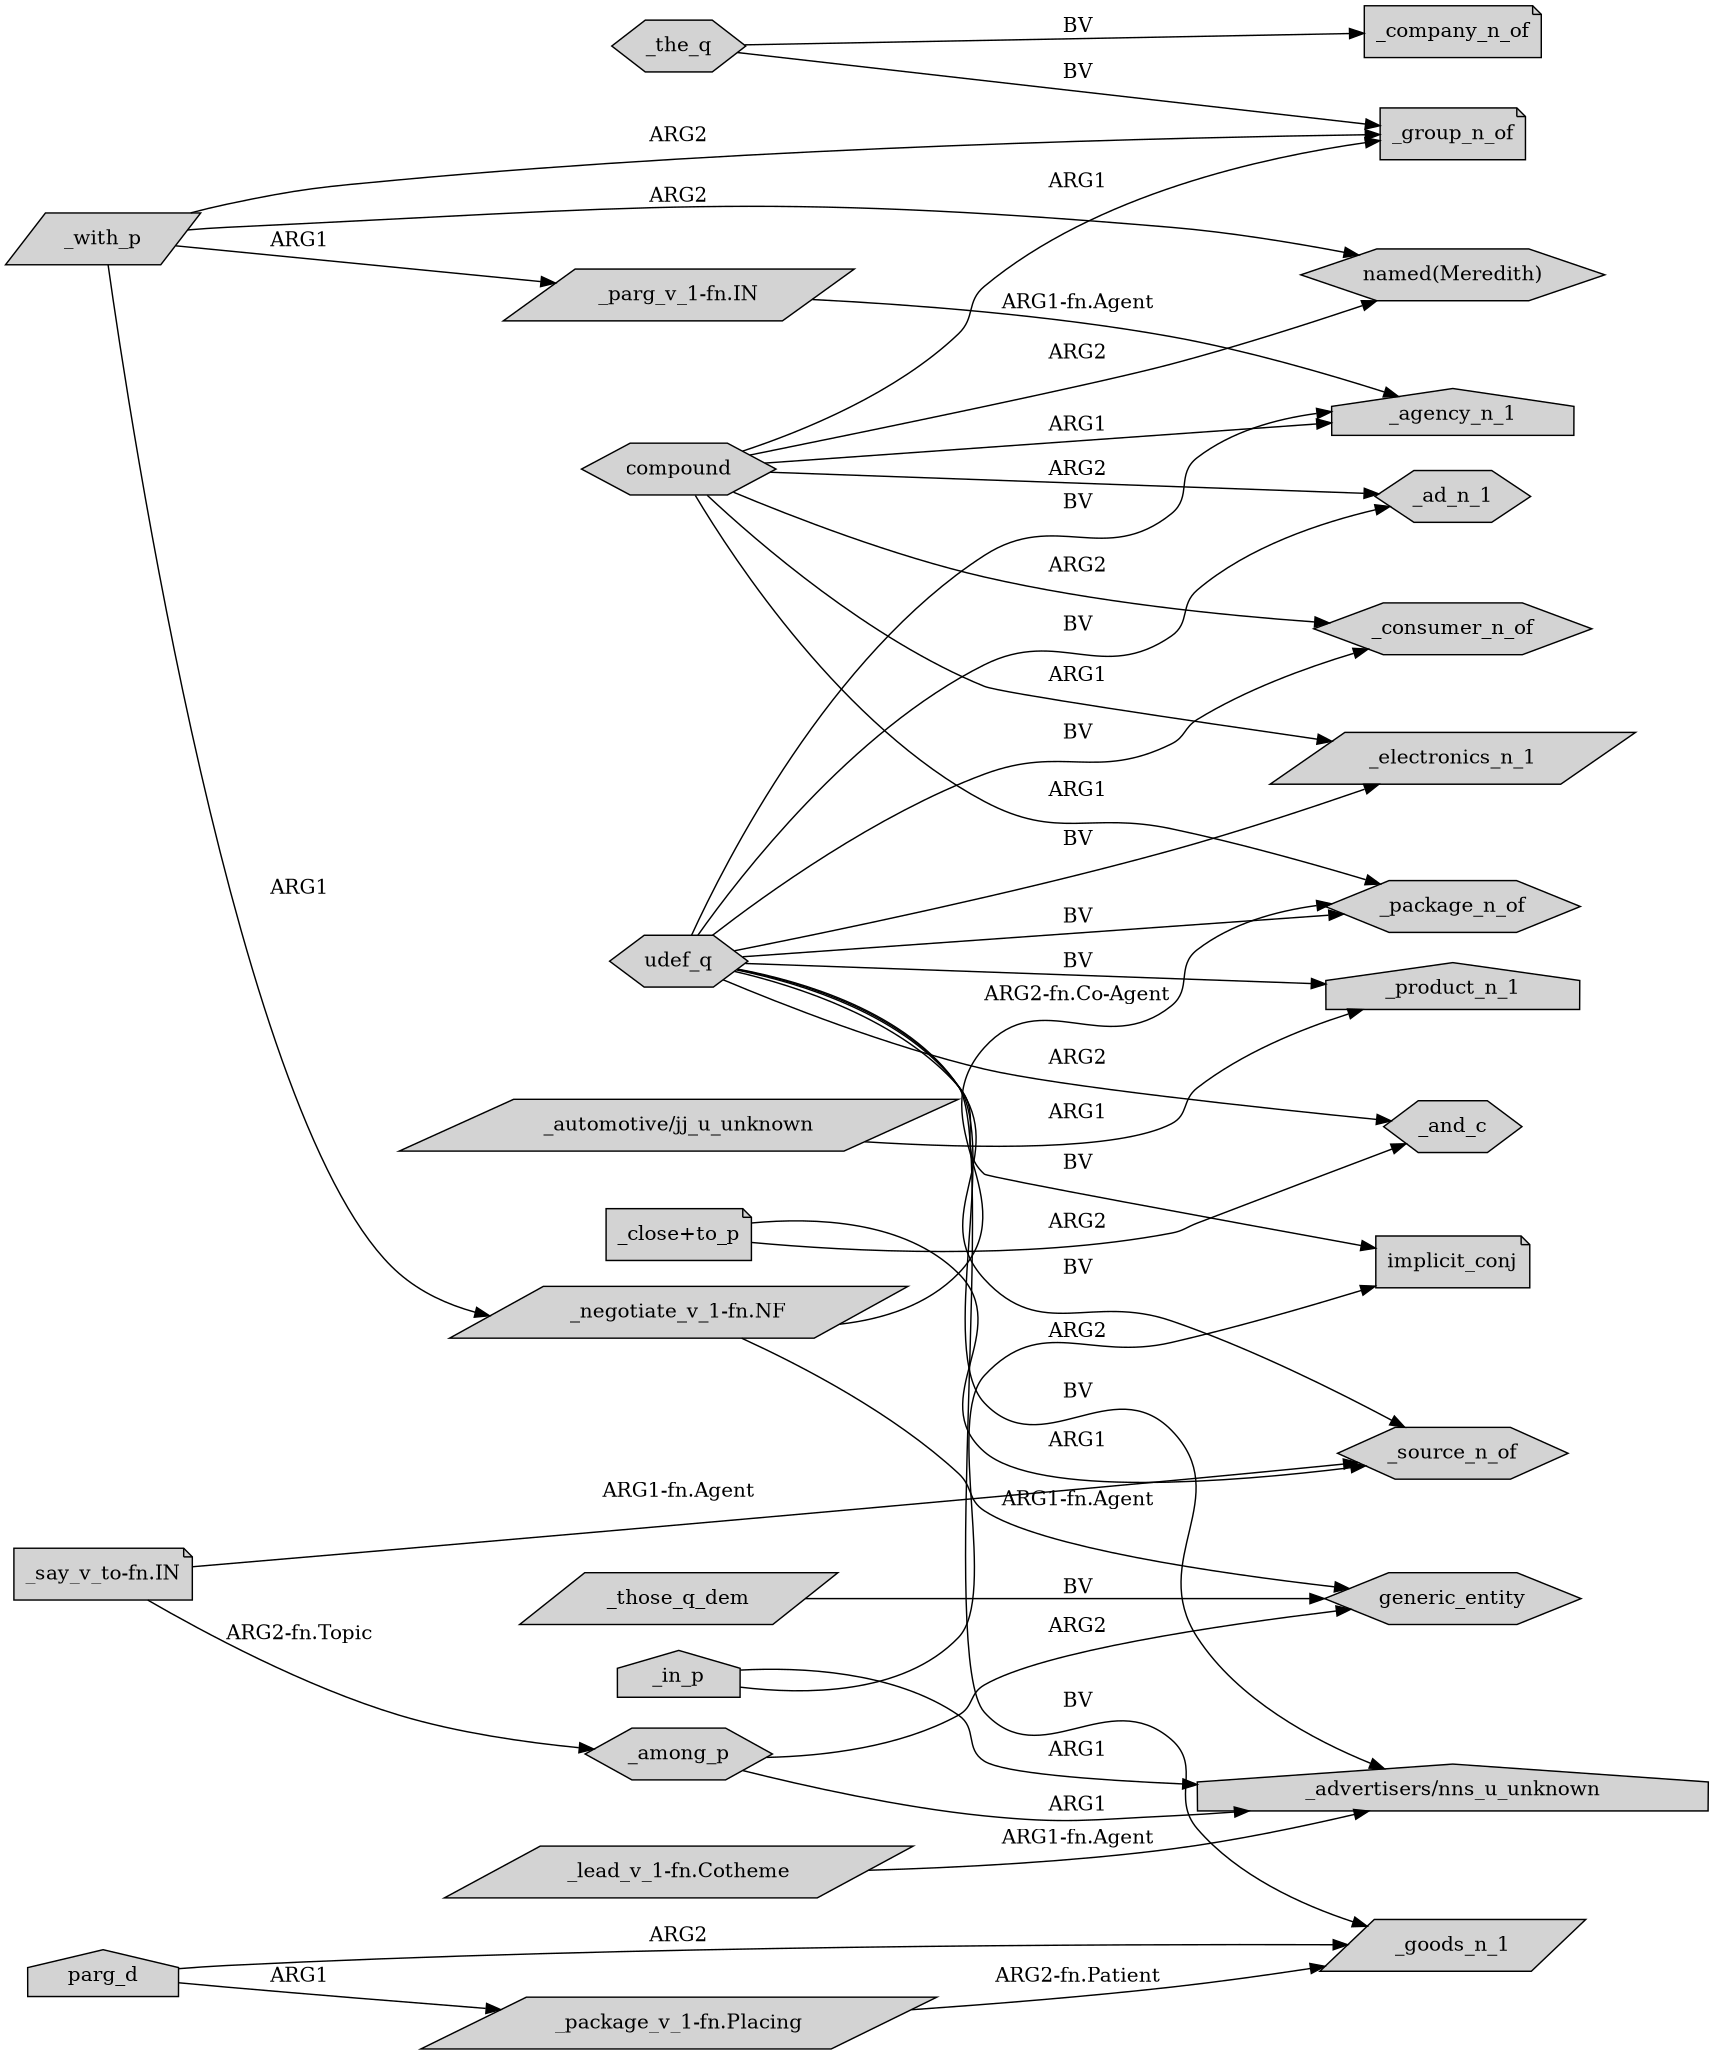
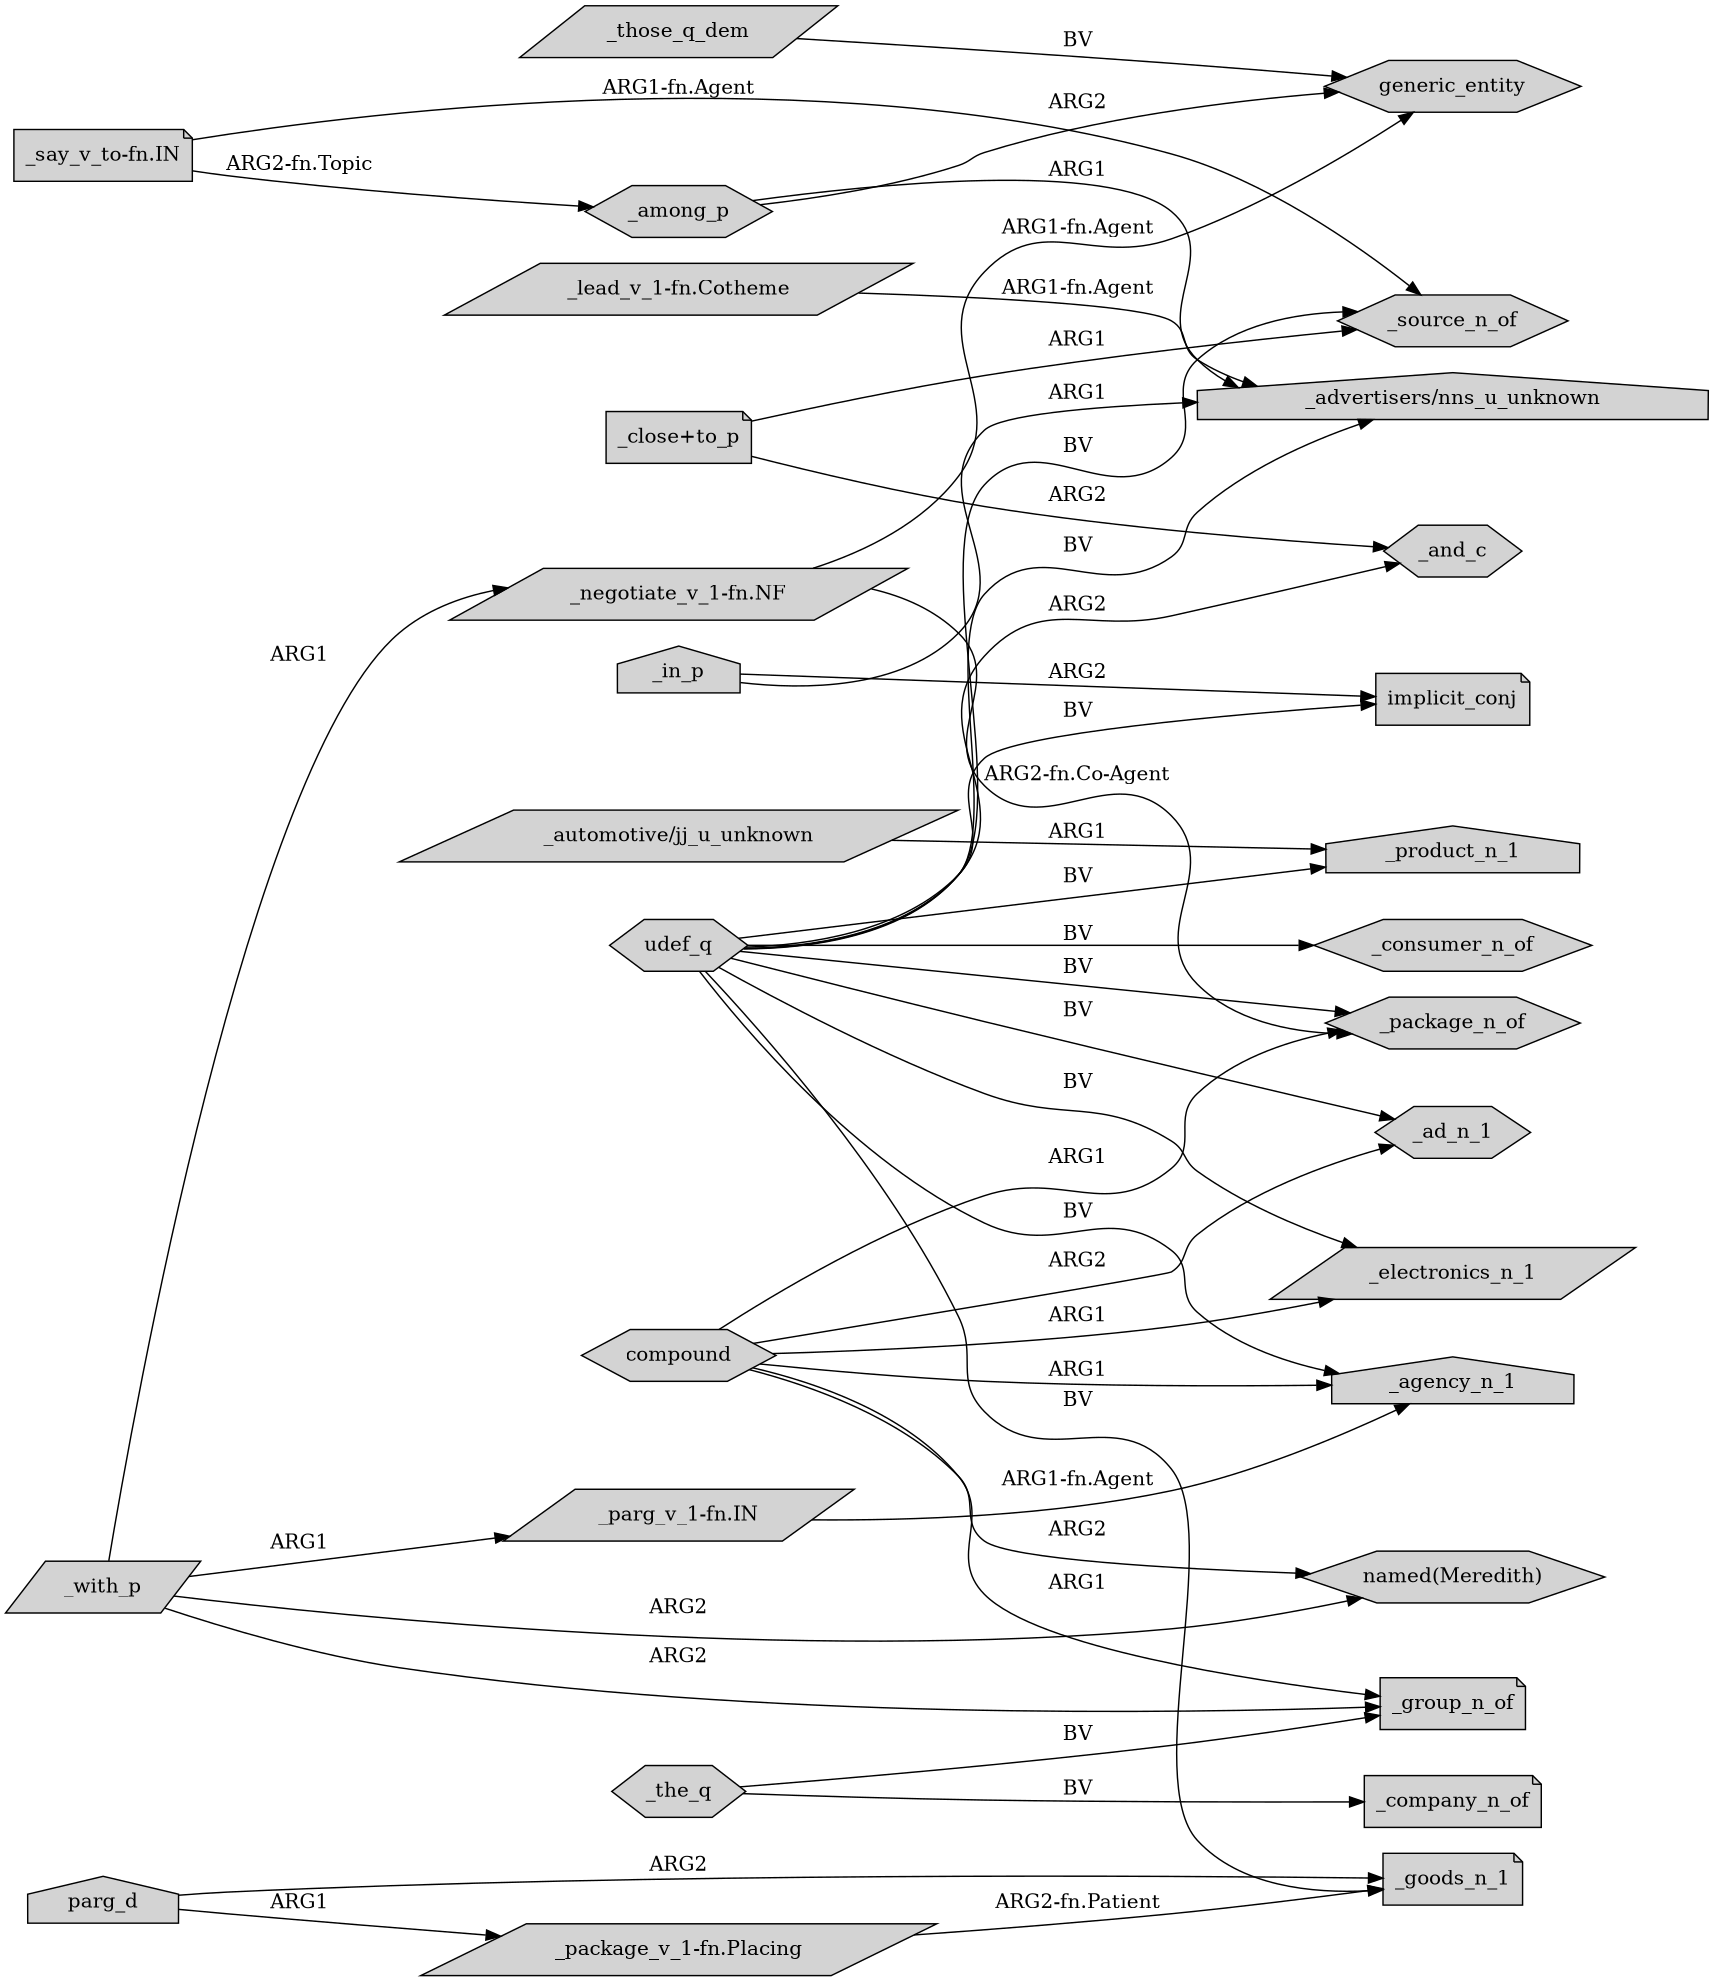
edge "compound" -> "_consumer_n_of": removed, label "ARG2"
node "_goods_n_1": shape parallelogram -> note
